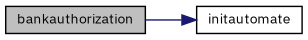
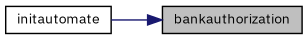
edge "bankauthorization" -> "initautomate": reversed
